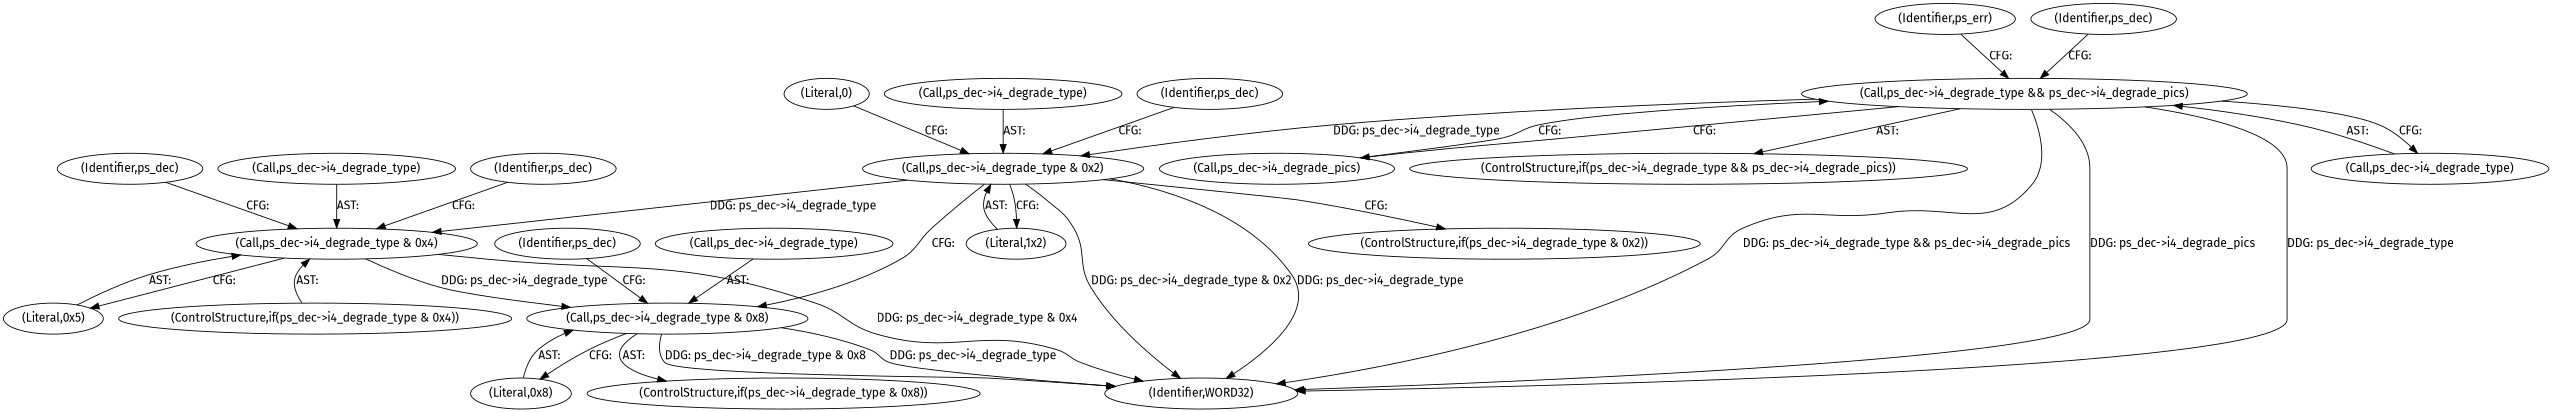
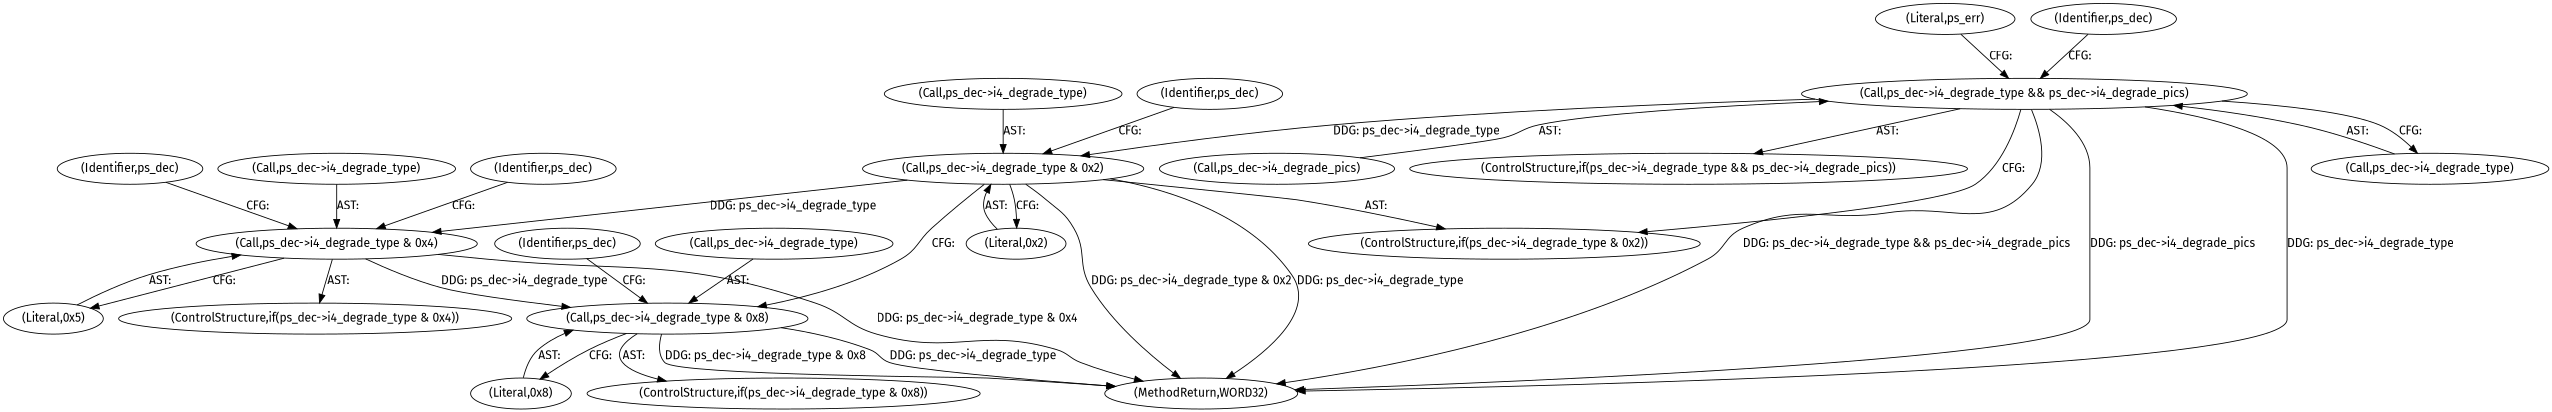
node "(Identifier,ps_err)": label "(Identifier,ps_err)" -> "(Literal,ps_err)"
node "(Literal,0)": removed
edge "(Call,ps_dec->i4_degrade_pics)" -> "(Call,ps_dec->i4_degrade_type && ps_dec->i4_degrade_pics)": label "CFG: " -> "AST: "
edge "(Call,ps_dec->i4_degrade_type && ps_dec->i4_degrade_pics)" -> "(Call,ps_dec->i4_degrade_pics)": now "(Call,ps_dec->i4_degrade_type && ps_dec->i4_degrade_pics)" -> "(ControlStructure,if(ps_dec->i4_degrade_type & 0x2))"
edge "(Call,ps_dec->i4_degrade_type & 0x2)" -> "(ControlStructure,if(ps_dec->i4_degrade_type & 0x2))": label "CFG: " -> "AST: "
node "(Literal,1x2)": label "(Literal,1x2)" -> "(Literal,0x2)"
edge "(ControlStructure,if(ps_dec->i4_degrade_type & 0x4))" -> "(Call,ps_dec->i4_degrade_type & 0x4)": reversed
node "(Identifier,WORD32)": label "(Identifier,WORD32)" -> "(MethodReturn,WORD32)"
